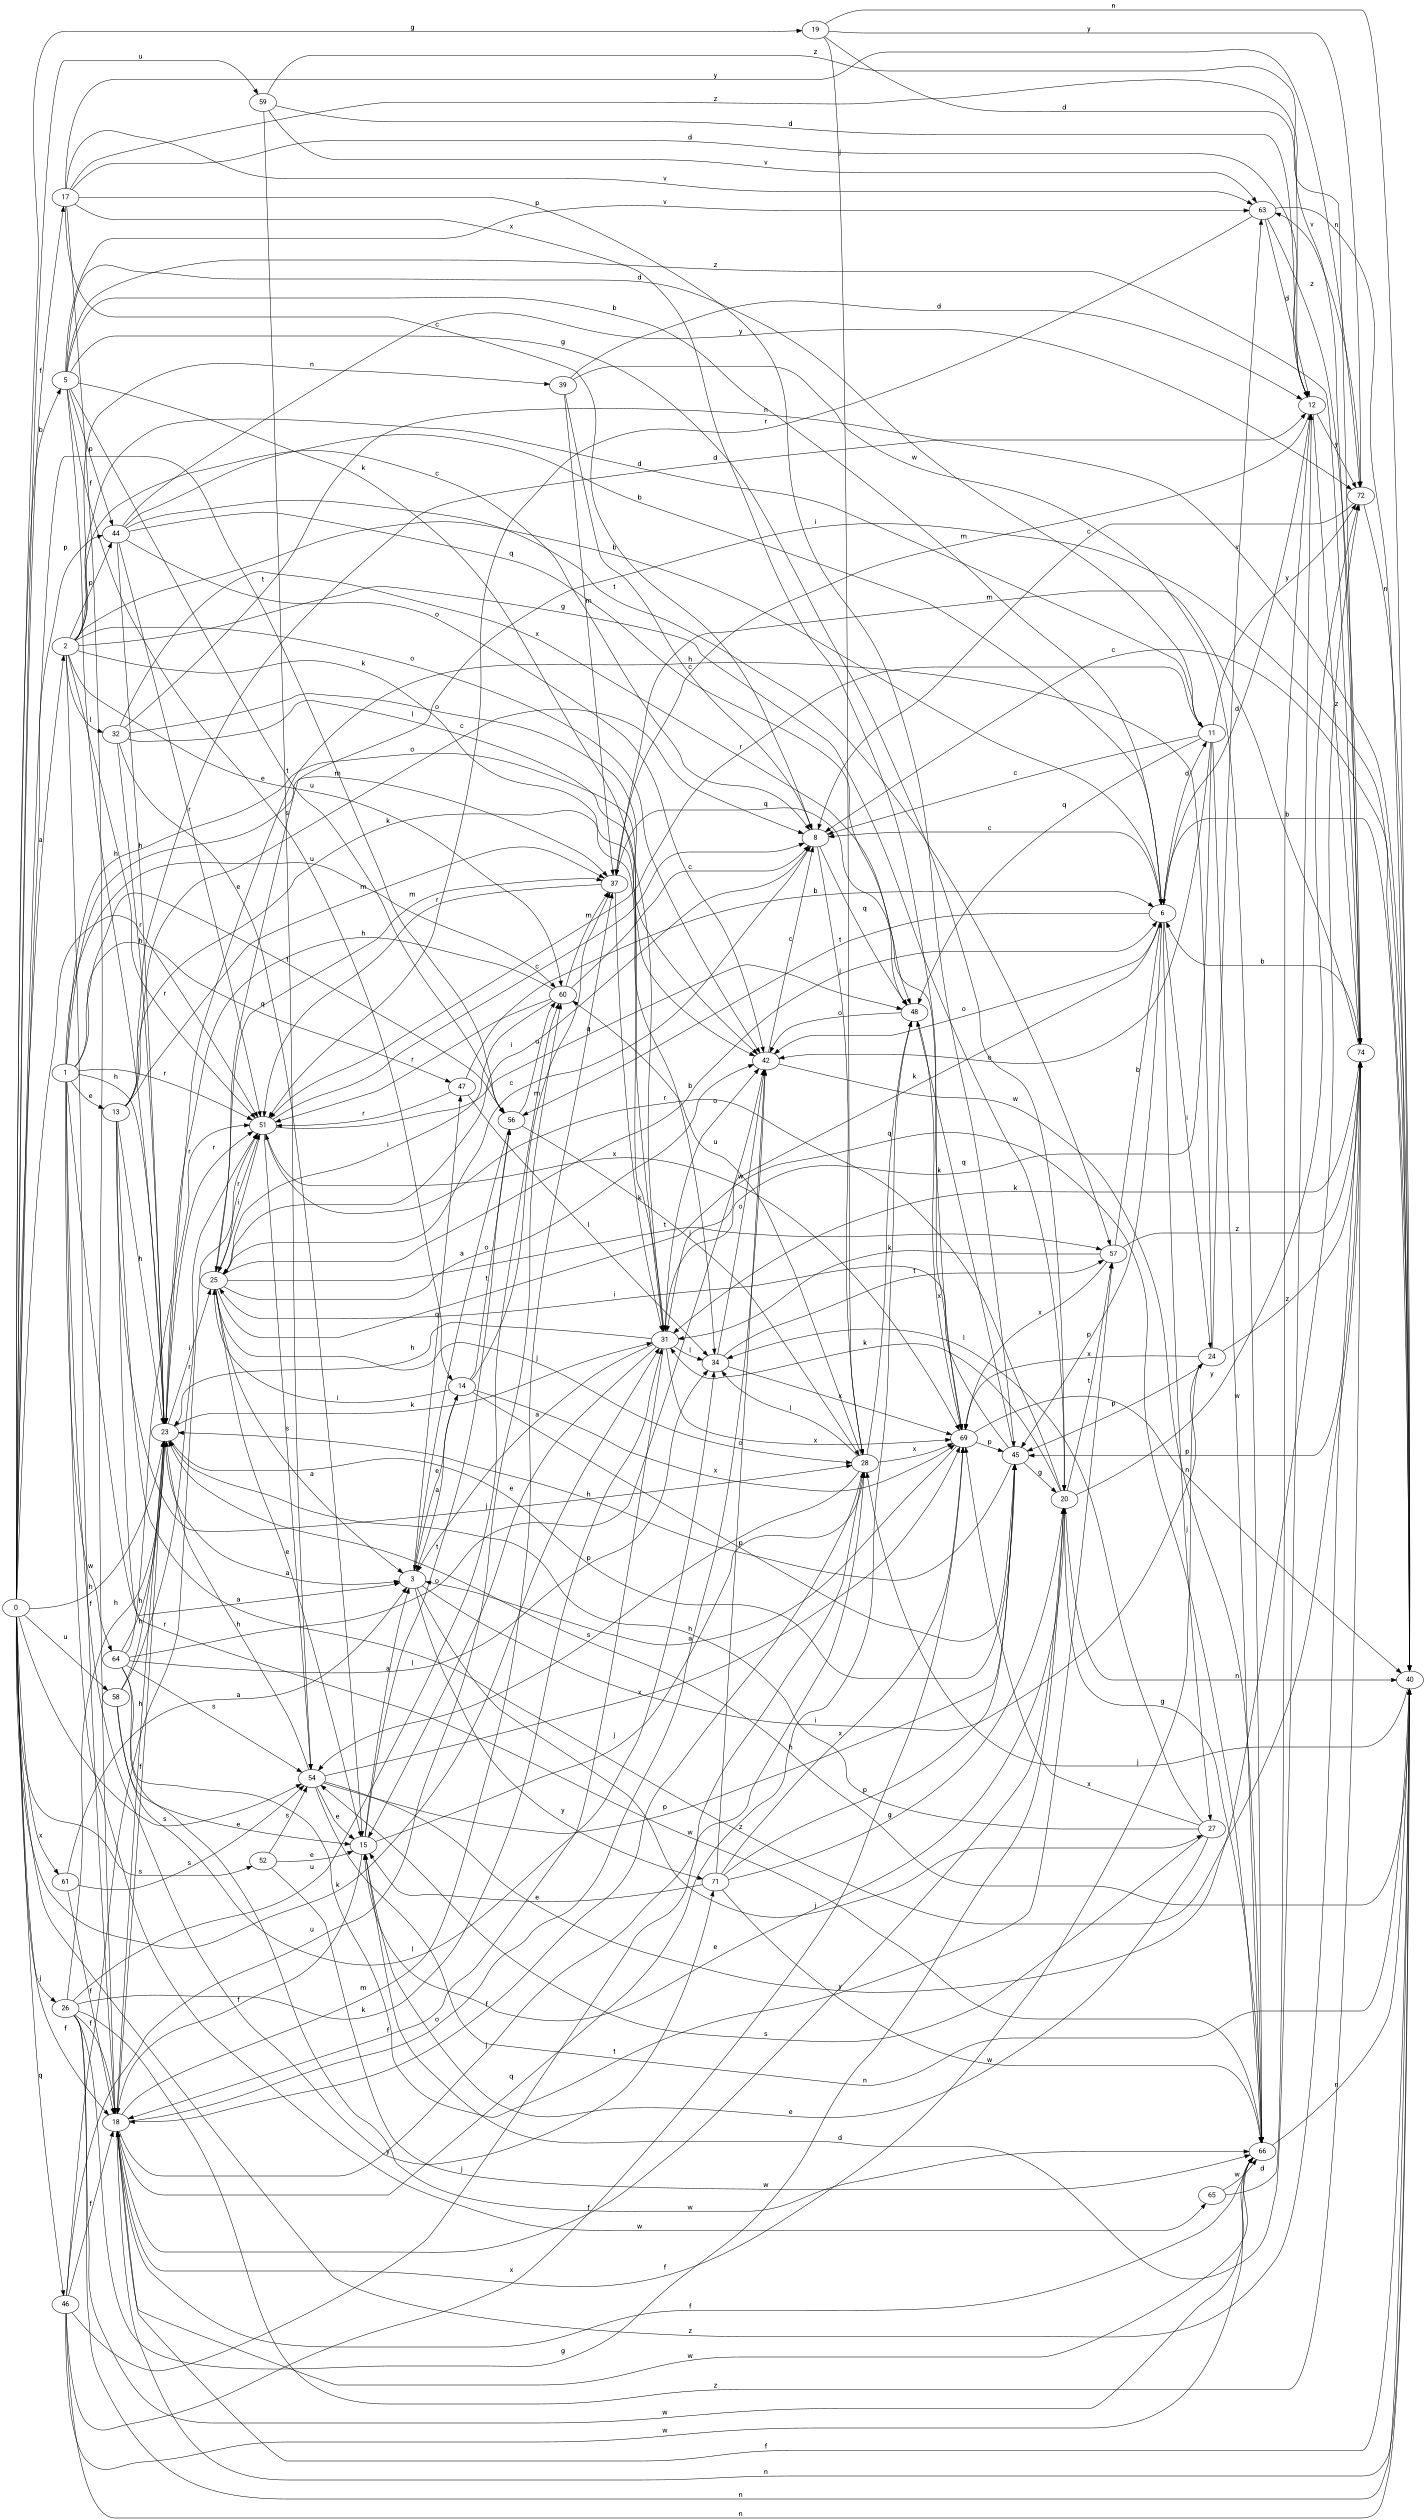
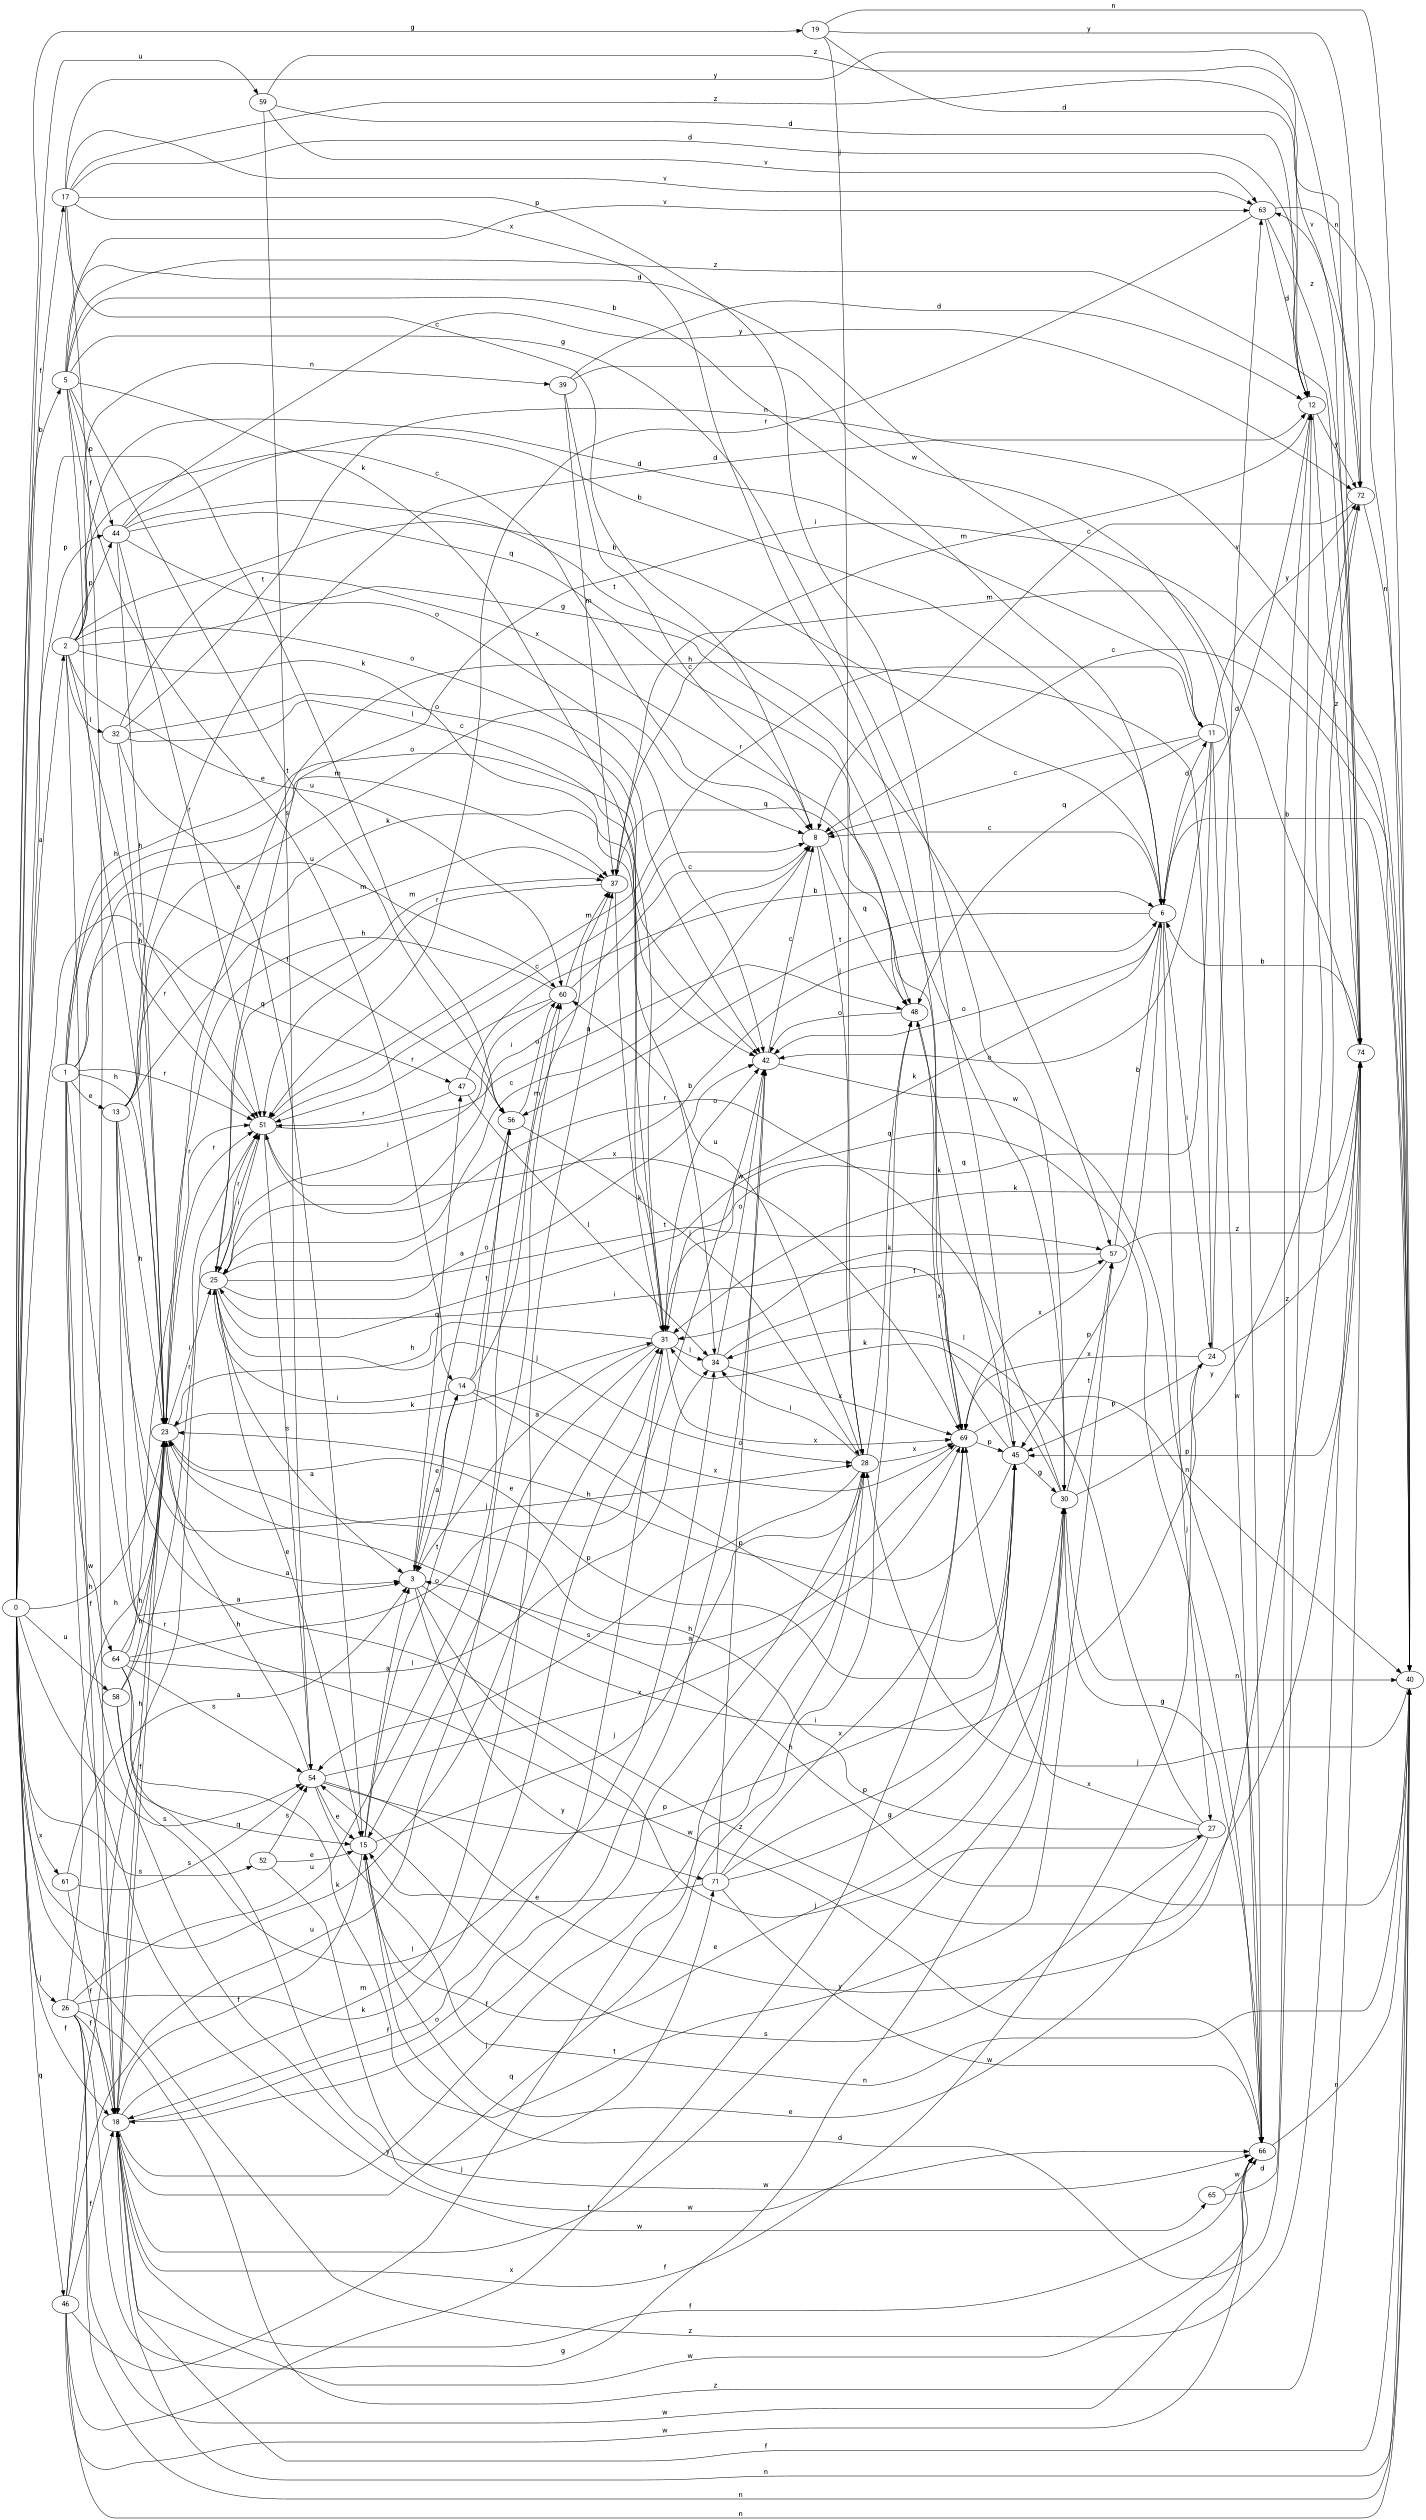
node "20": label "20" -> "30"
edge "58" -> "15": label "e" -> "q"
